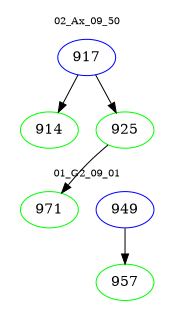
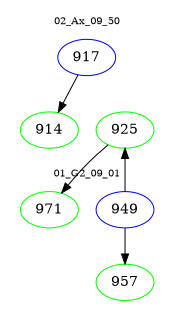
edge "917" -> "925": now "949" -> "925"
